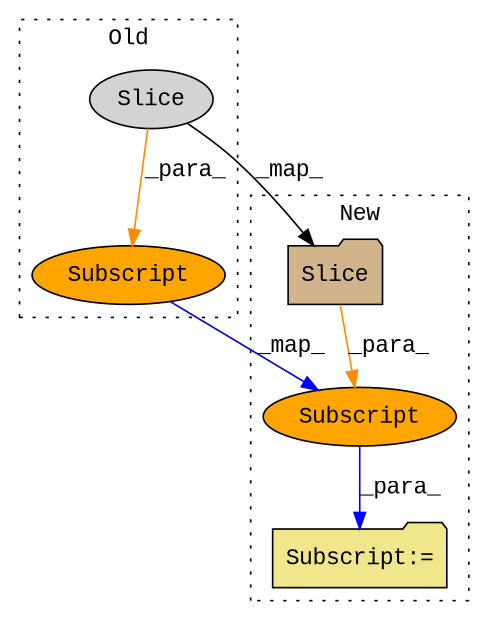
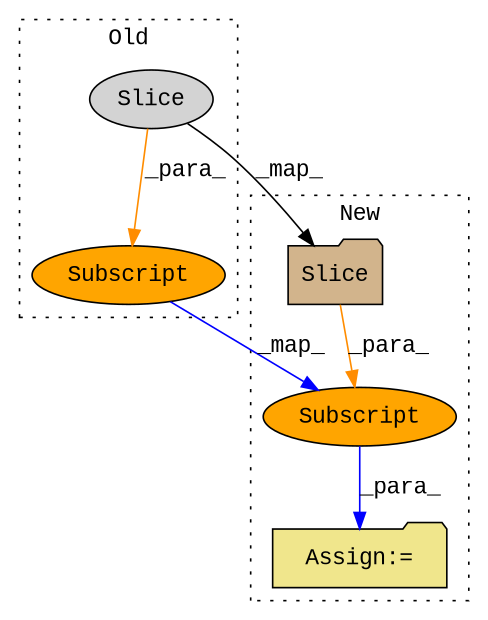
node "Subscript:=": label "Subscript:=" -> "Assign:="
